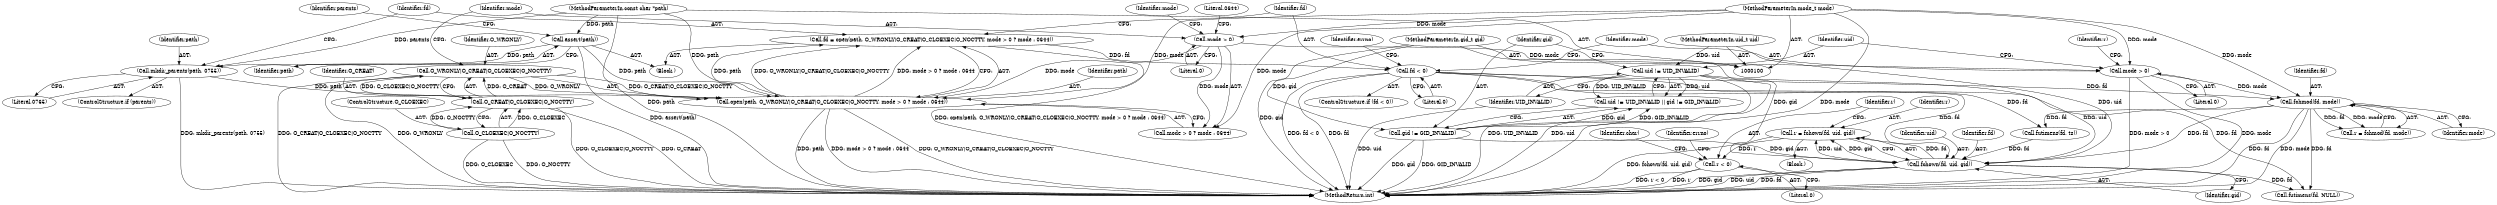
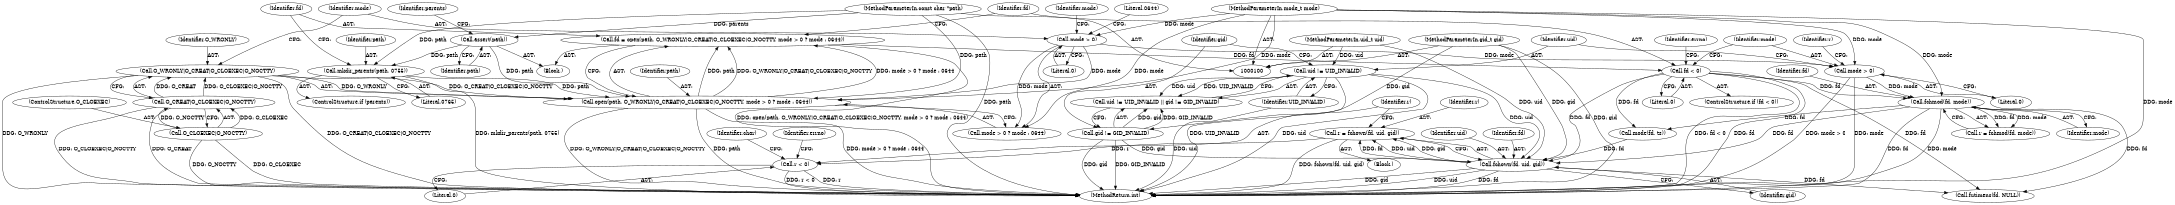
edge "(MethodParameterIn,const char *path)" -> "(Call,assert(path))": label "DDG: path" -> "DDG: parents"
edge "(MethodParameterIn,const char *path)" -> "(Call,mkdir_parents(path, 0755))": label "DDG: parents" -> "DDG: path"
node "(Identifier,O_CREAT)": removed
node "(Call,futimens(fd, ts))": label "(Call,futimens(fd, ts))" -> "(Call,mode(fd, ts))"
edge "(Call,assert(path))" -> "(MethodReturn,int)": removed, label "DDG: assert(path)"
